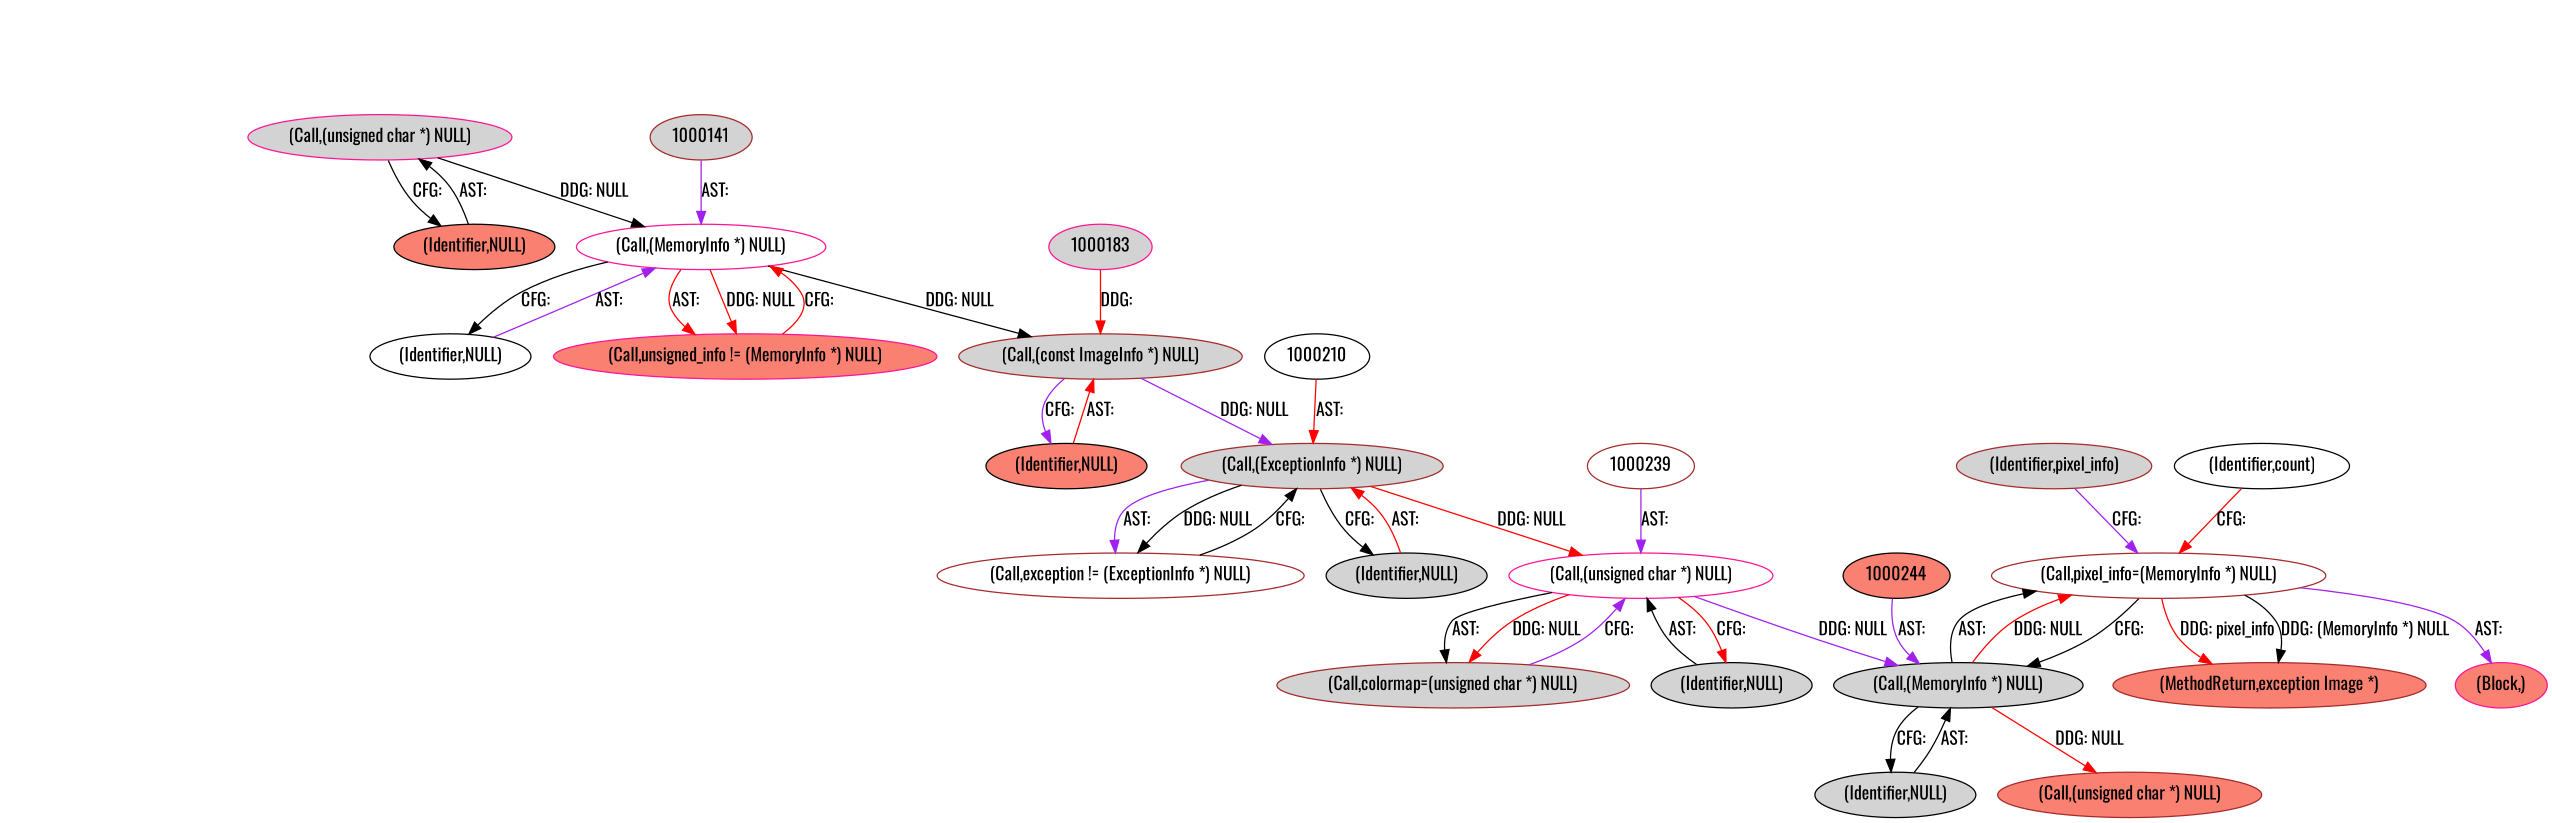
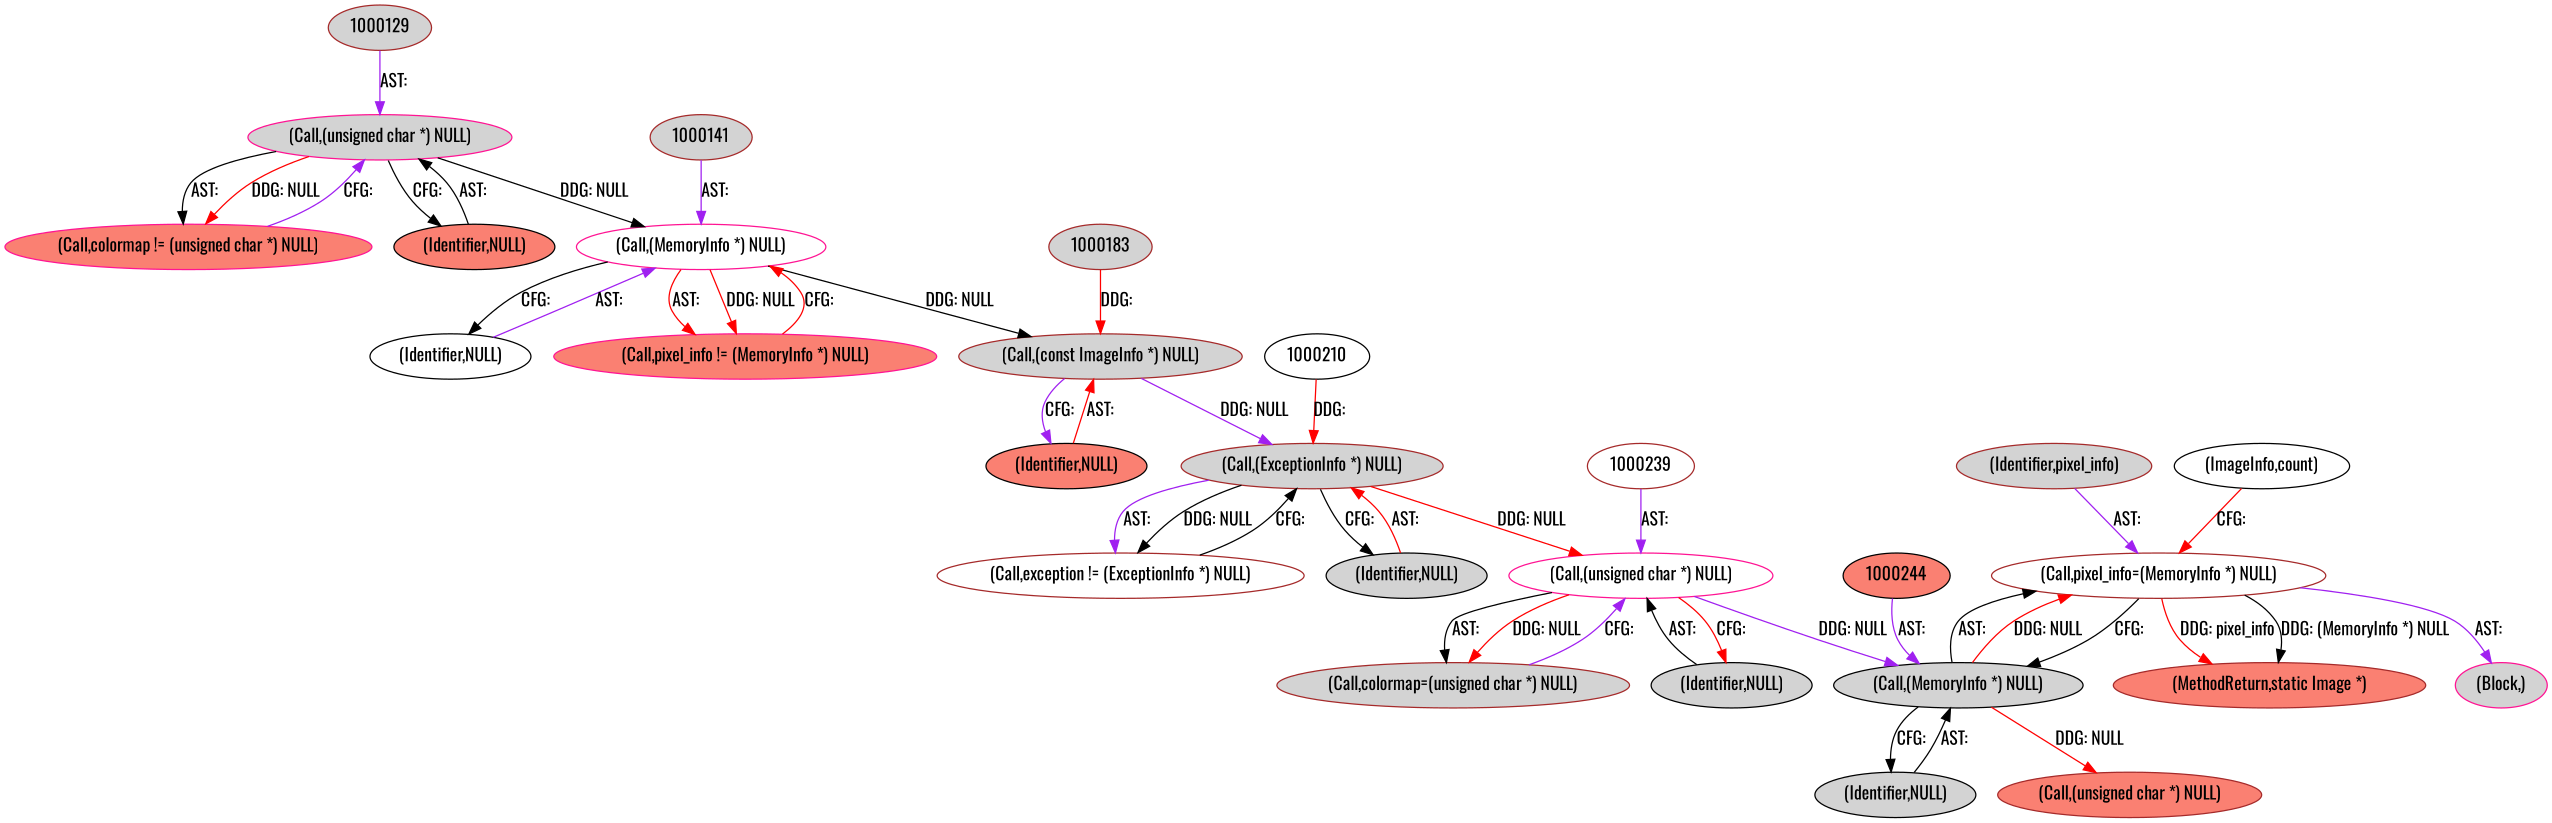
node "1000129": added
node "(Call,colormap != (unsigned char *) NULL)": added
node "1000183": color deeppink -> brown
node "(Call,unsigned_info != (MemoryInfo *) NULL)": label "(Call,unsigned_info != (MemoryInfo *) NULL)" -> "(Call,pixel_info != (MemoryInfo *) NULL)"
edge "1000210" -> "(Call,(ExceptionInfo *) NULL)": label "AST: " -> "DDG: "
node "(Identifier,count)": label "(Identifier,count)" -> "(ImageInfo,count)"
edge "(Identifier,pixel_info)" -> "(Call,pixel_info=(MemoryInfo *) NULL)": label "CFG: " -> "AST: "
node "(MethodReturn,exception Image *)": label "(MethodReturn,exception Image *)" -> "(MethodReturn,static Image *)"
node "(Block,)": fillcolor salmon -> lightgrey
